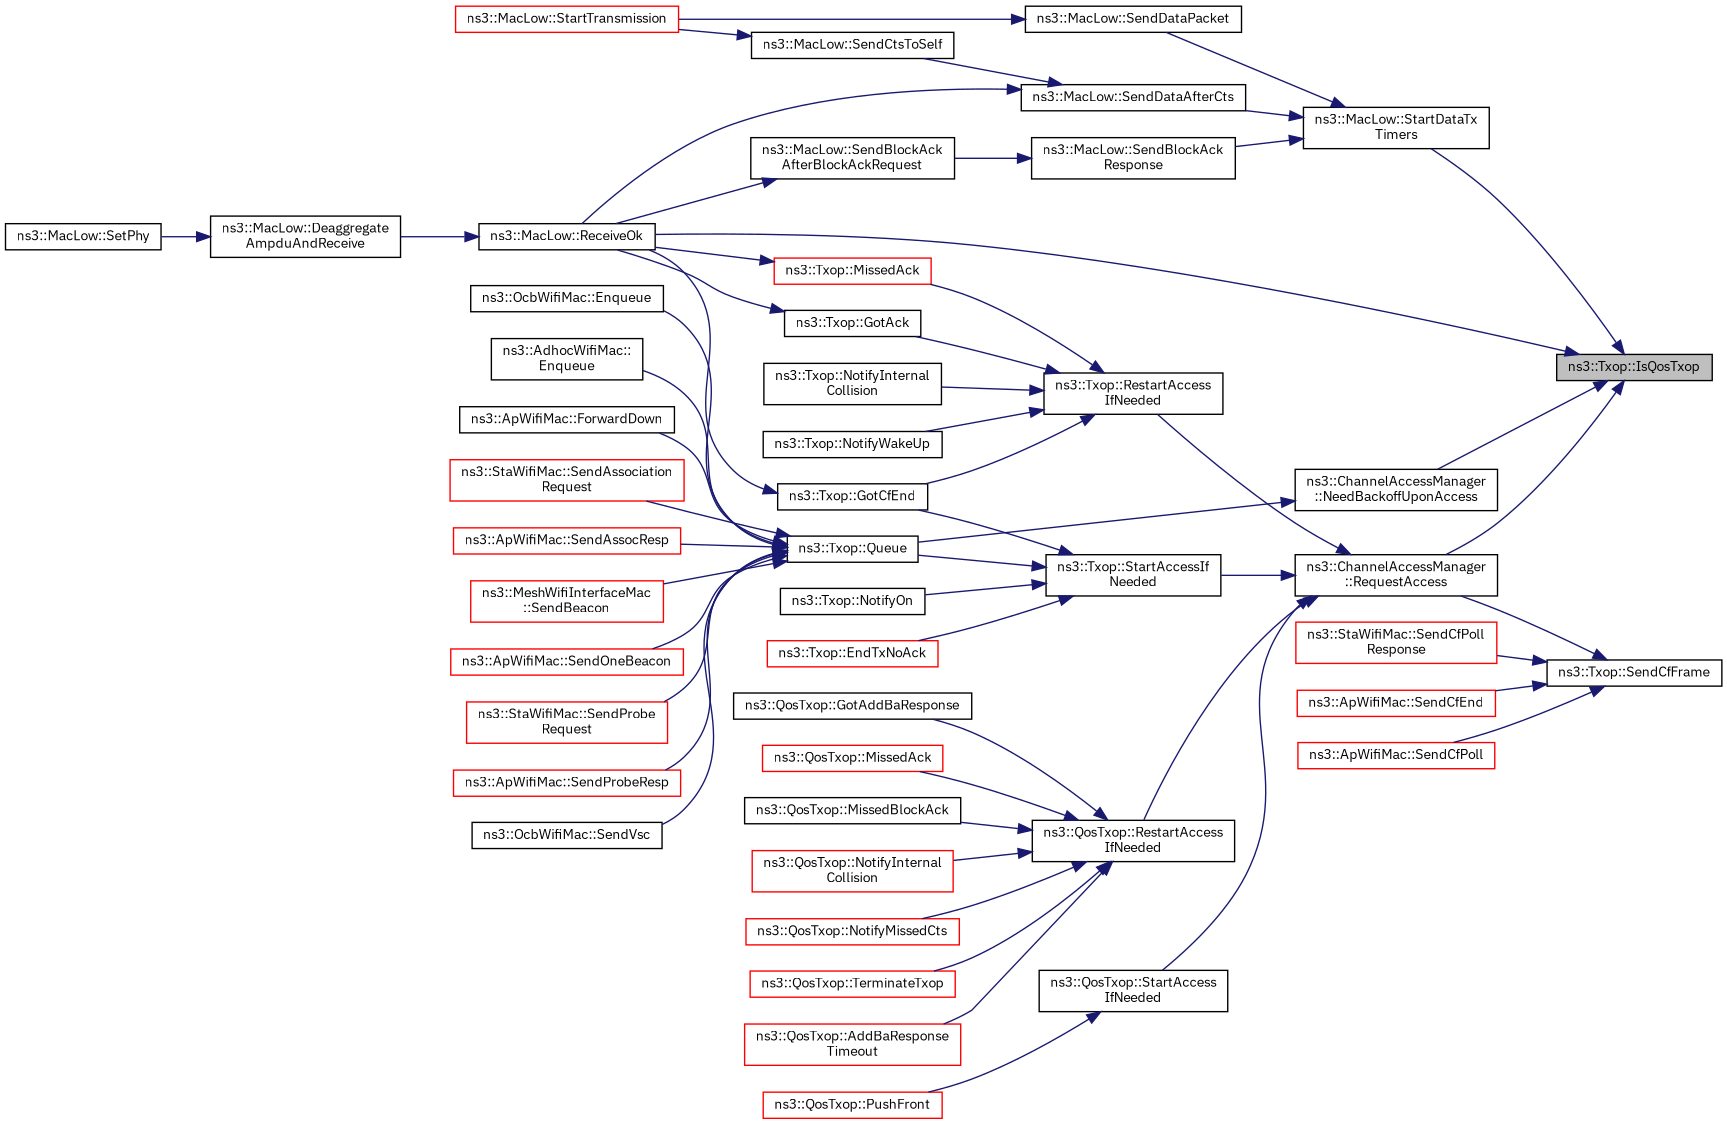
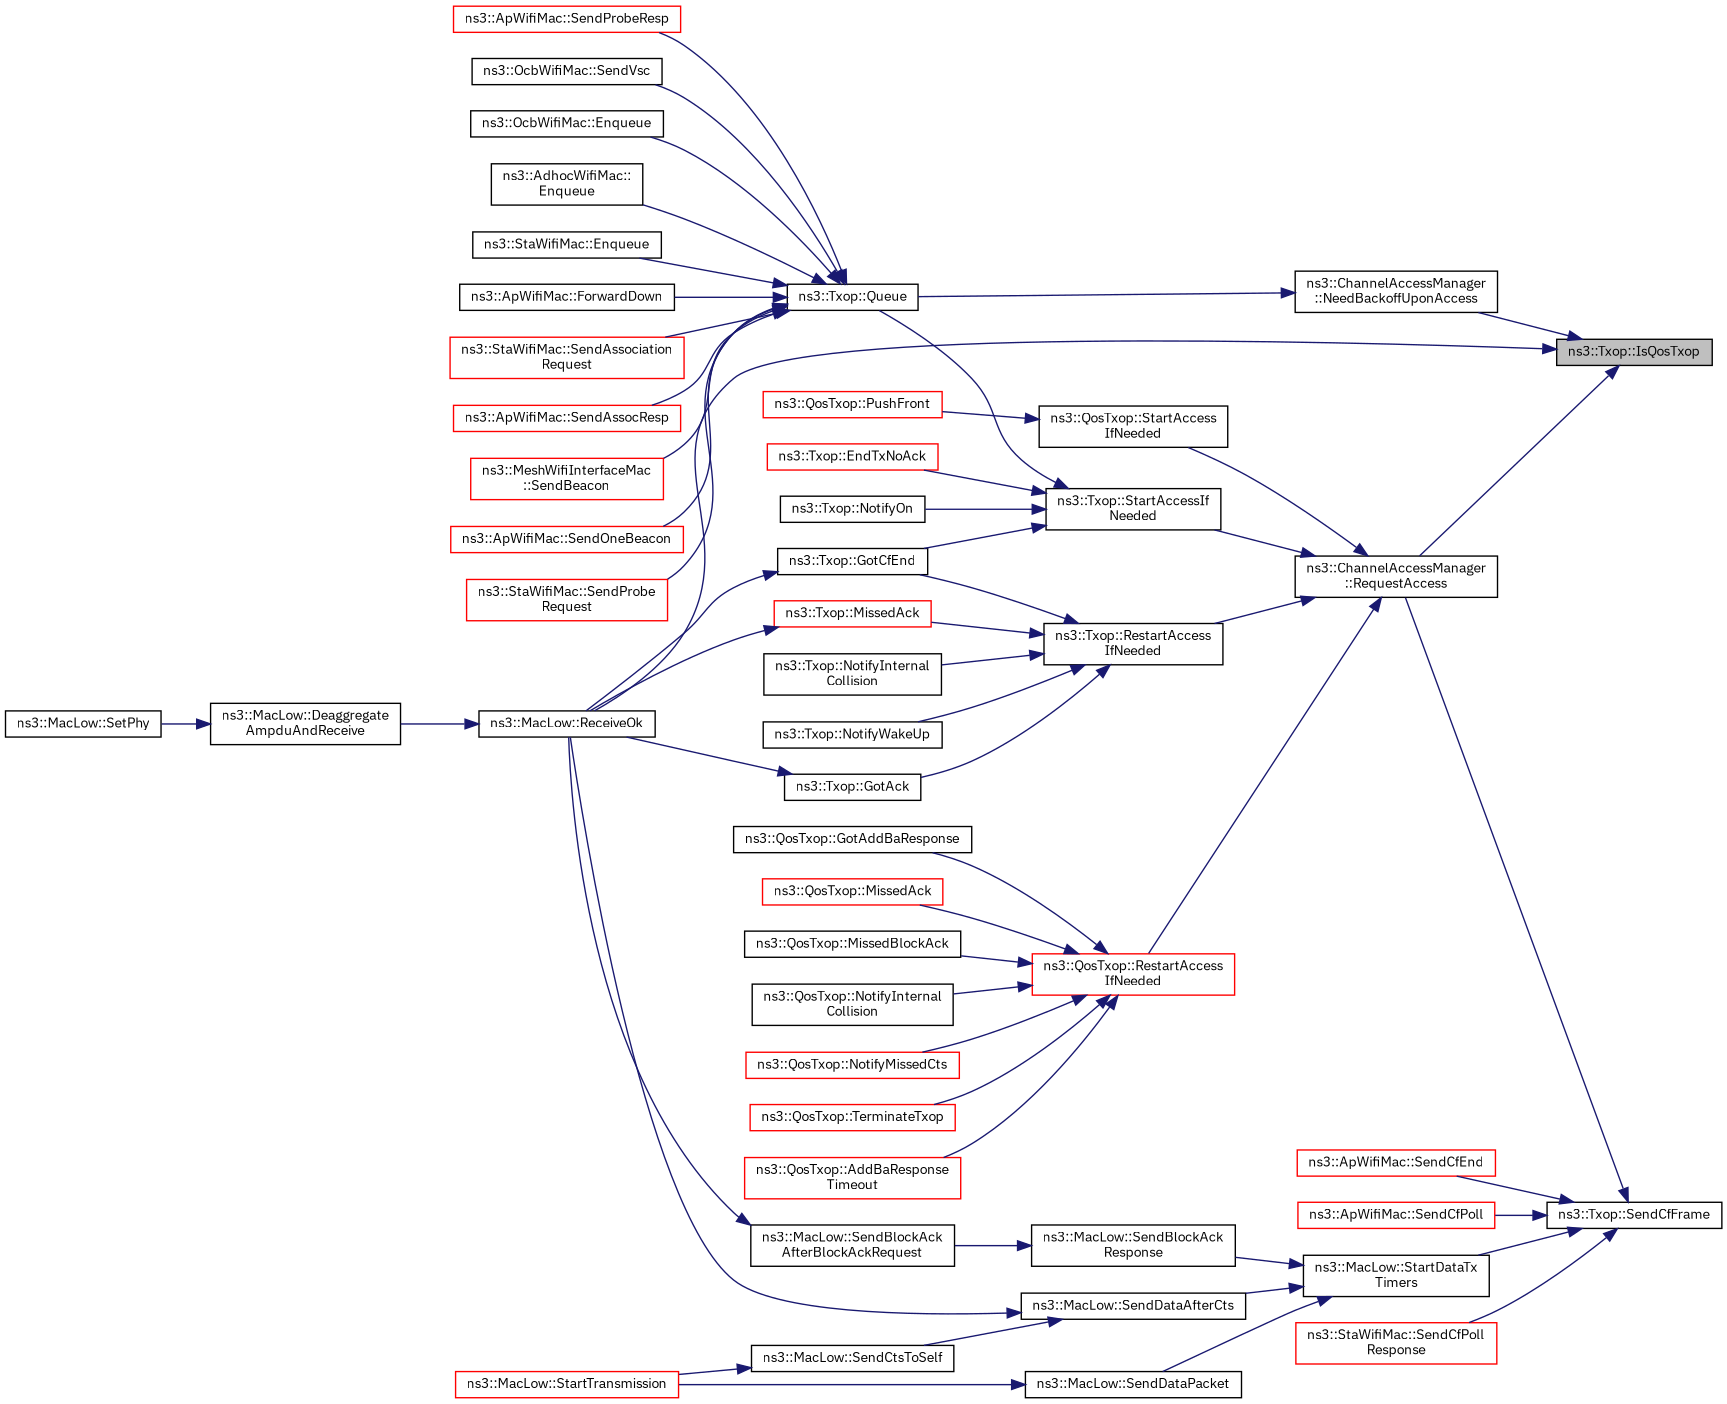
edge "ns3::MacLow::StartDataTx Timers" -> "ns3::Txop::IsQosTxop": now "ns3::MacLow::StartDataTx Timers" -> "ns3::Txop::SendCfFrame"
node "ns3::StaWifiMac::Enqueue": added
node "ns3::QosTxop::RestartAccess IfNeeded": color black -> red
node "ns3::QosTxop::NotifyInternal Collision": color red -> black
